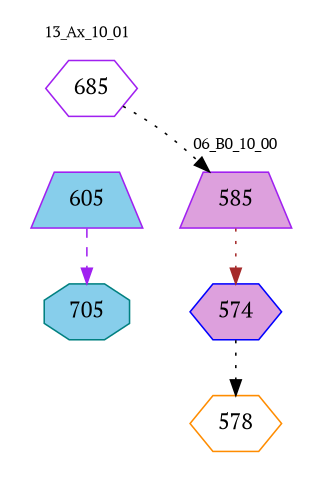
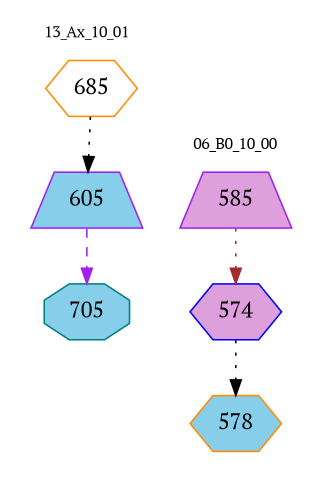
node "685": color purple -> darkorange
edge "685" -> "585": now "685" -> "605"
node "578": fillcolor white -> skyblue
